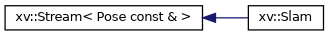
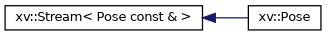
node "xv::Slam": label "xv::Slam" -> "xv::Pose"
